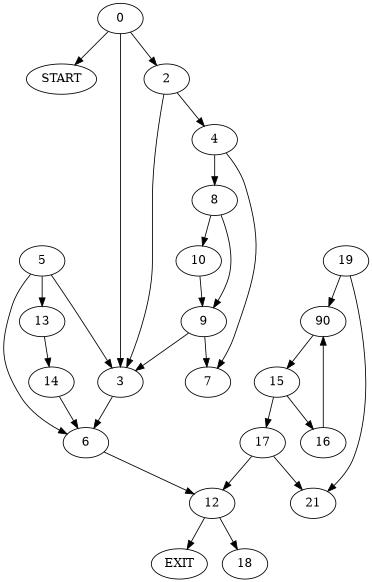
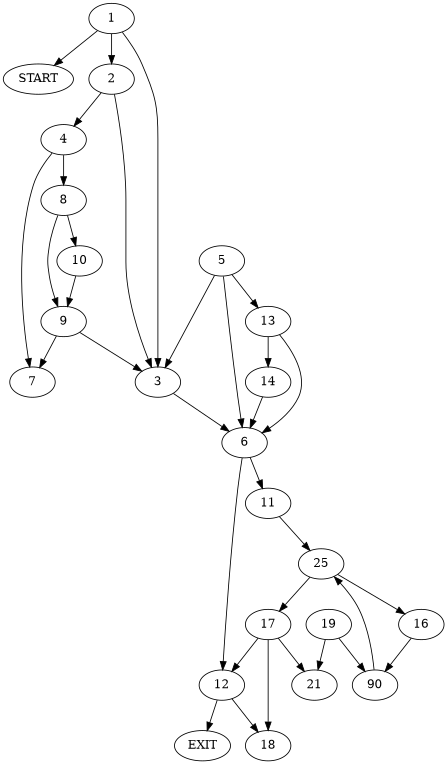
node "0": label "0" -> "1"
node "15": label "15" -> "25"
edge "13" -> "6": added
node "11": added
edge "17" -> "18": added
